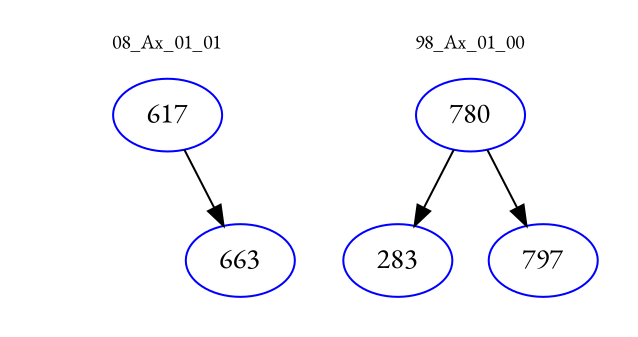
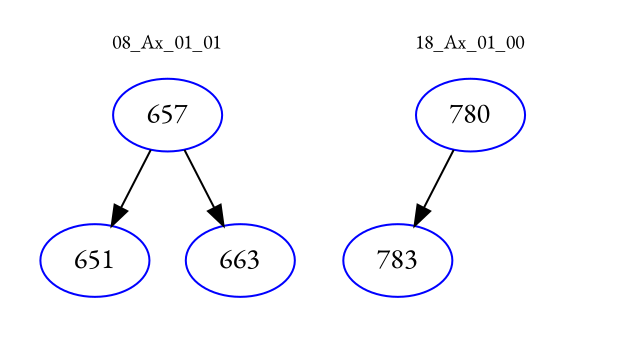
cluster "98_Ax_01_00": label "98_Ax_01_00" -> "18_Ax_01_00"
node "617": label "617" -> "657"
node "651": added
node "283": label "283" -> "783"
node "797": removed
